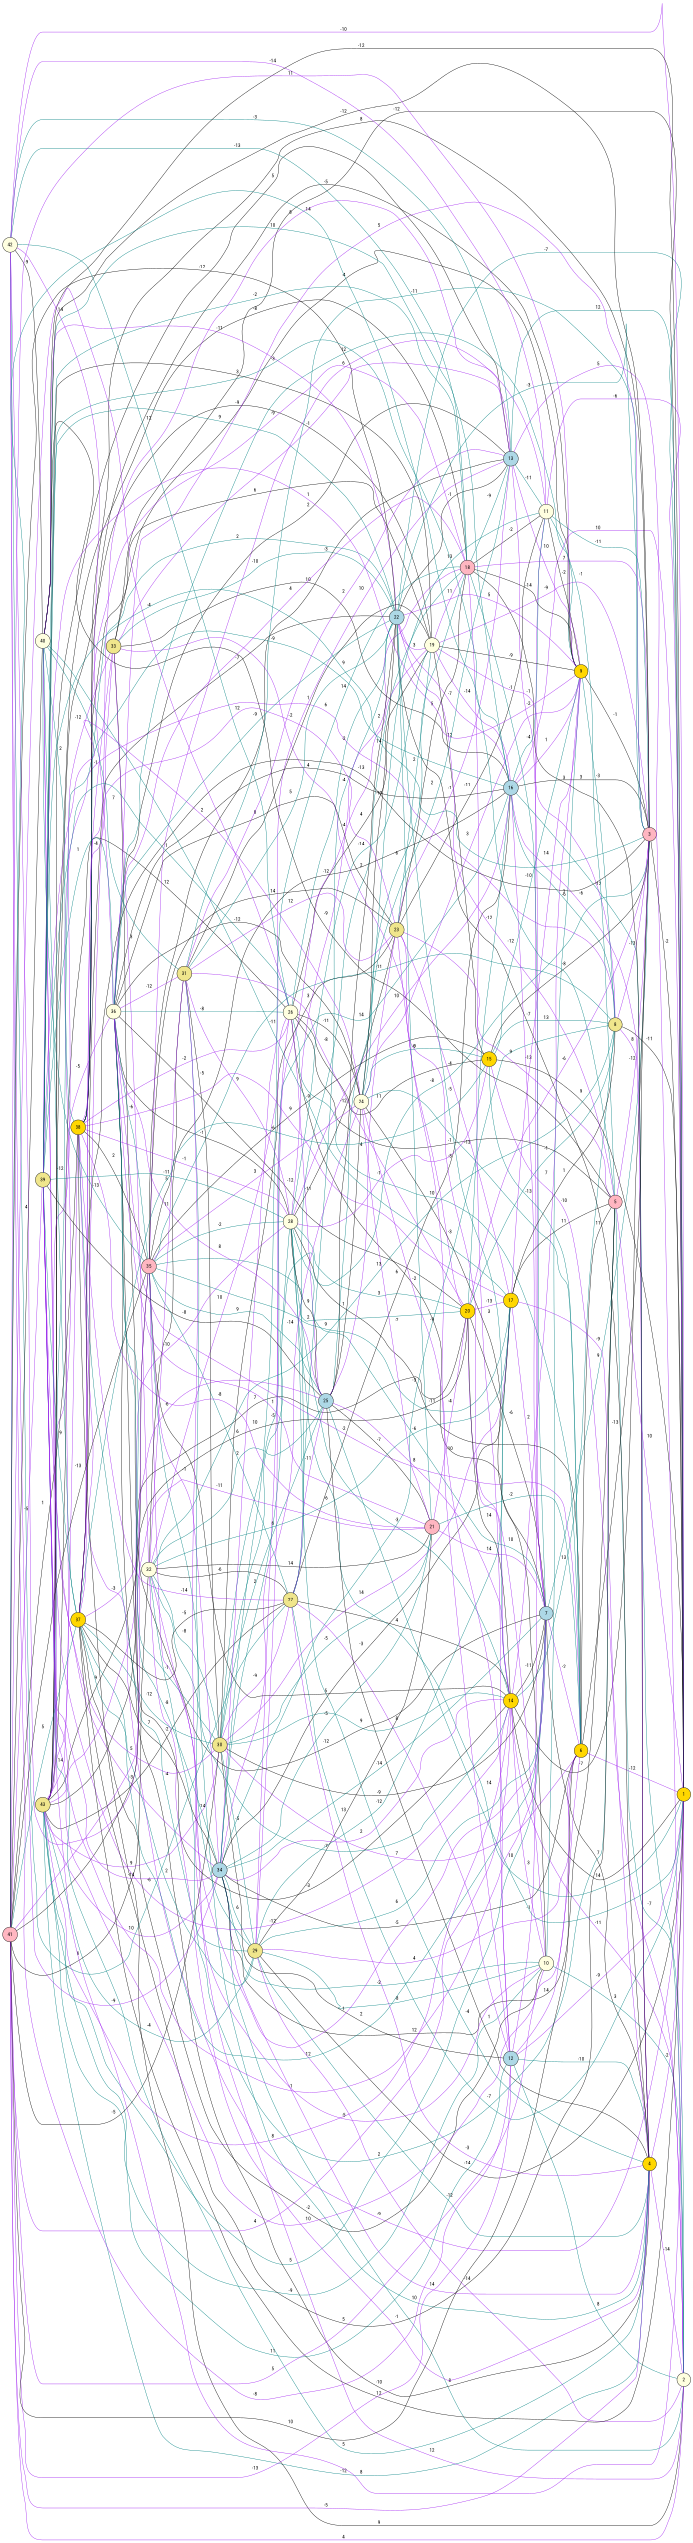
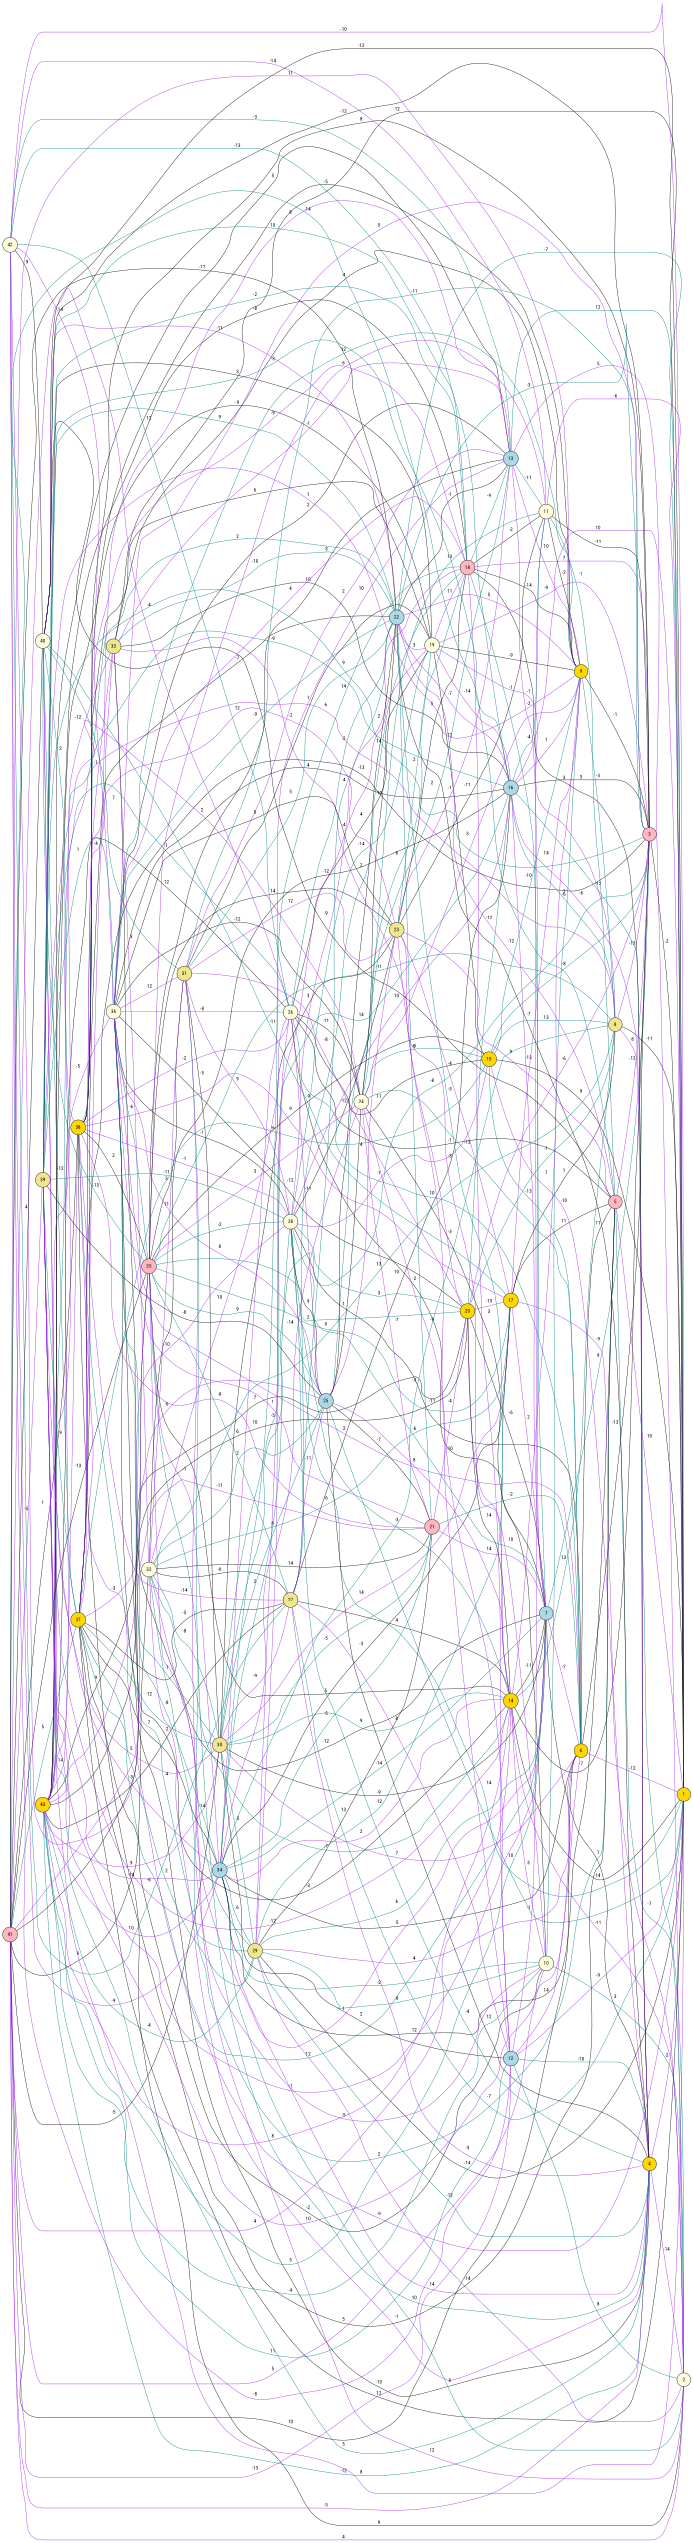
edge "11" -- "3": color teal -> black
edge "3" -- "15": color black -> teal
edge "16" -- "27": label "6" -> "10"
node "43": fillcolor khaki -> gold
edge "25" -- "4": label "1" -> "12"
